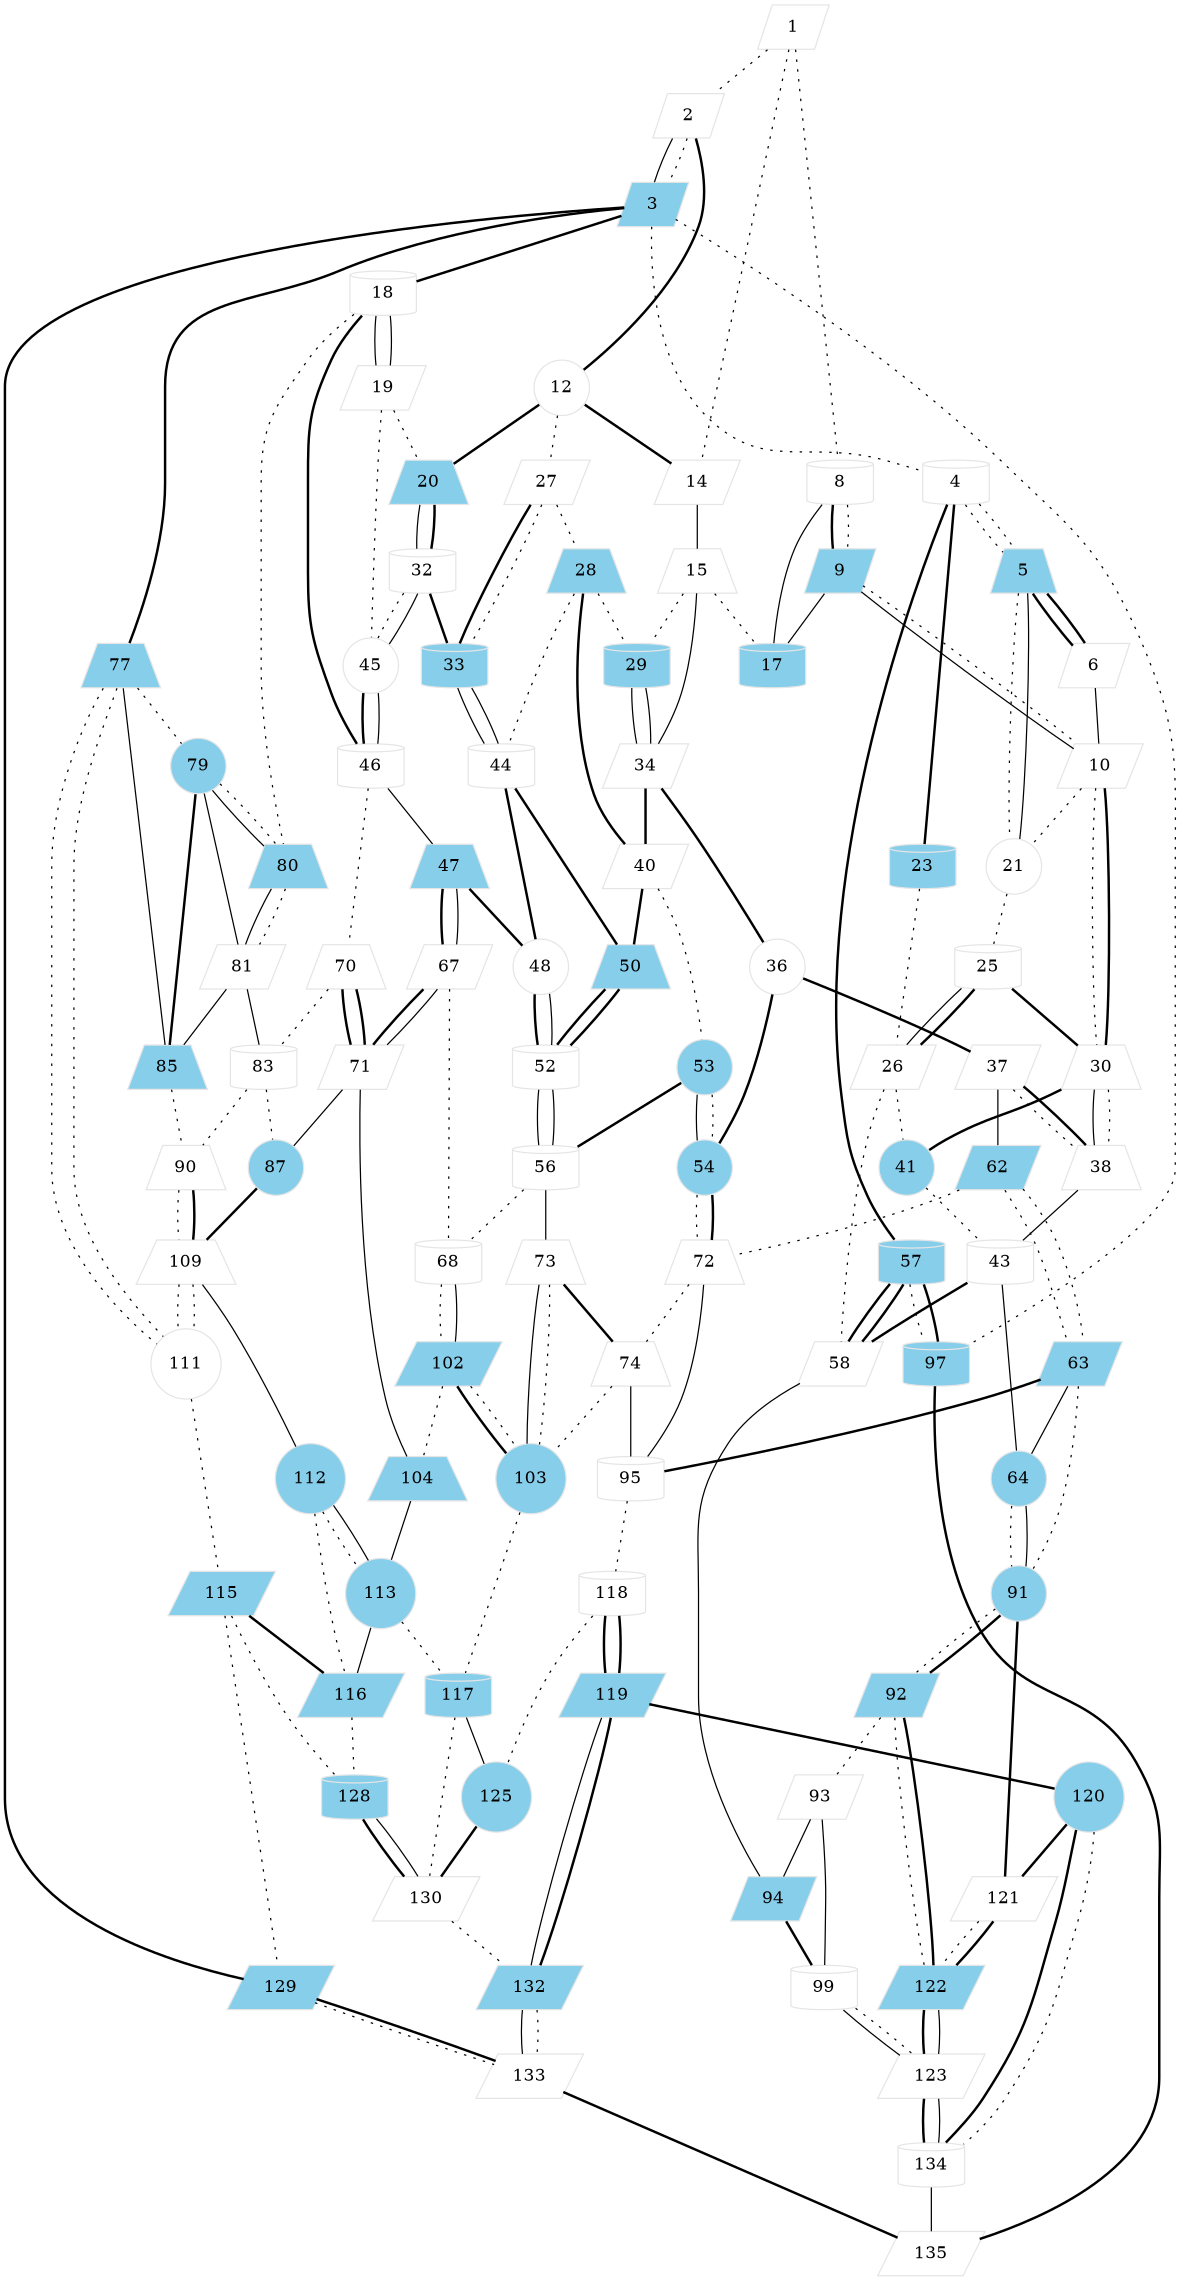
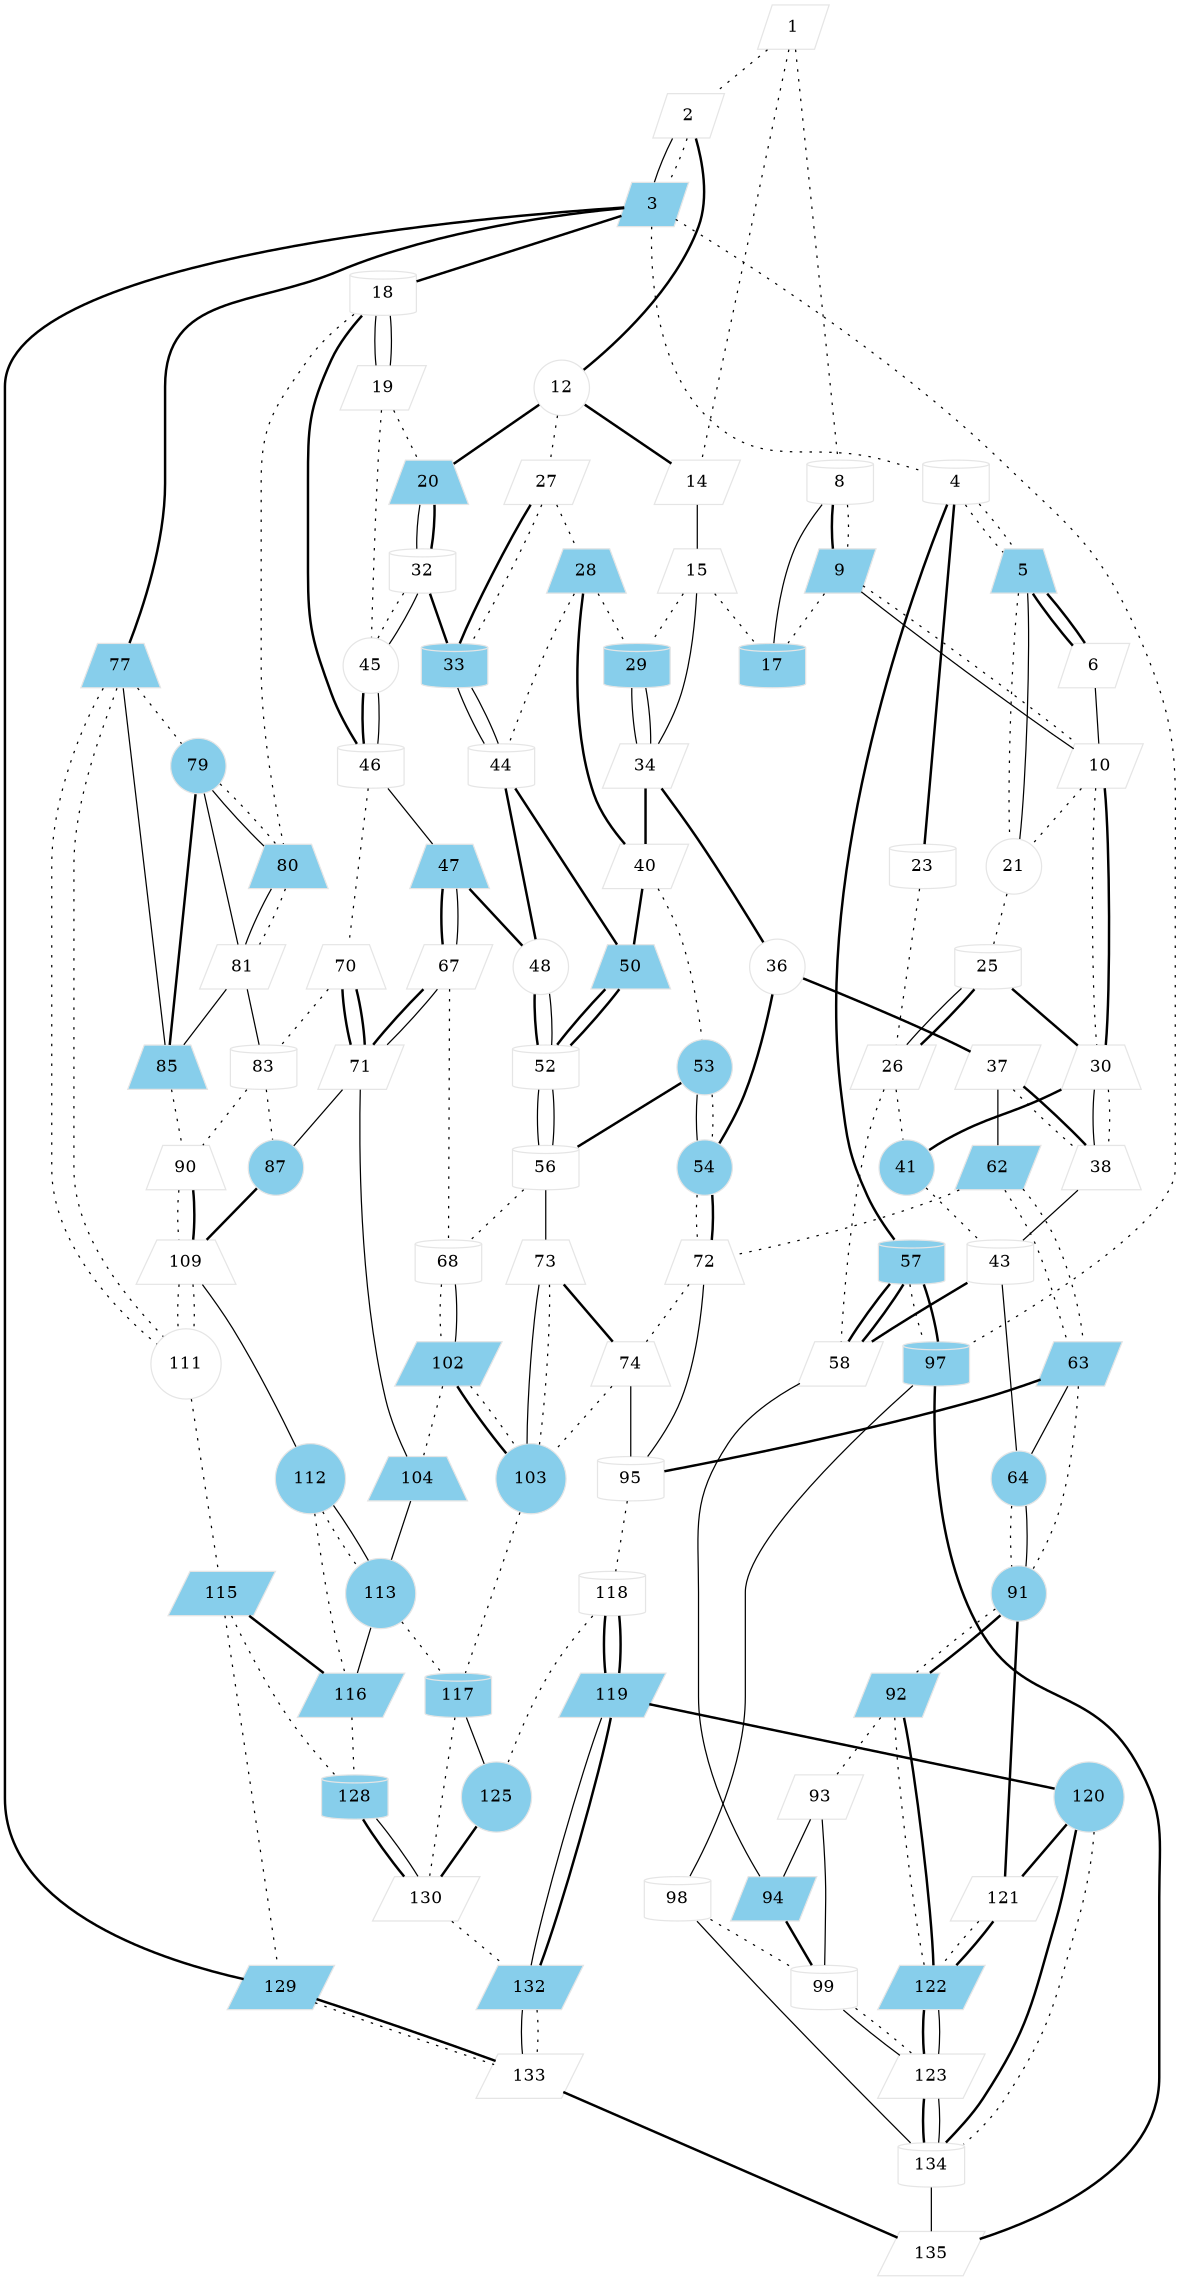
edge "9" -- "17": style solid -> dotted
node "23": fillcolor skyblue -> white
node "98": added
